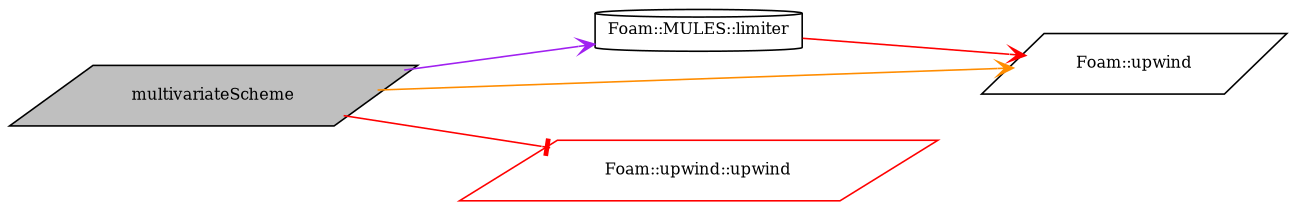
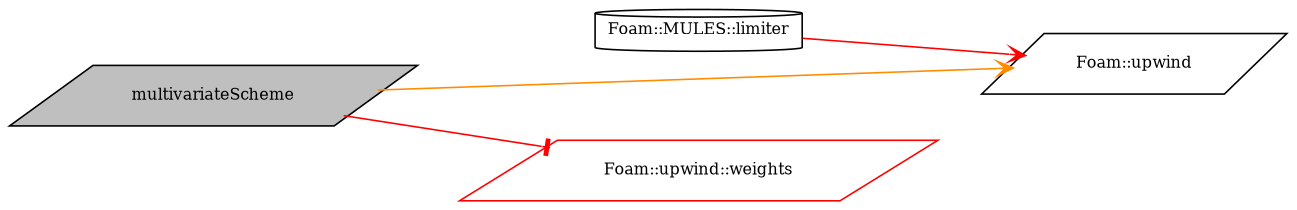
edge "multivariateScheme" -> "Foam::MULES::limiter": removed
node "Foam::upwind::upwind": label "Foam::upwind::upwind" -> "Foam::upwind::weights"
